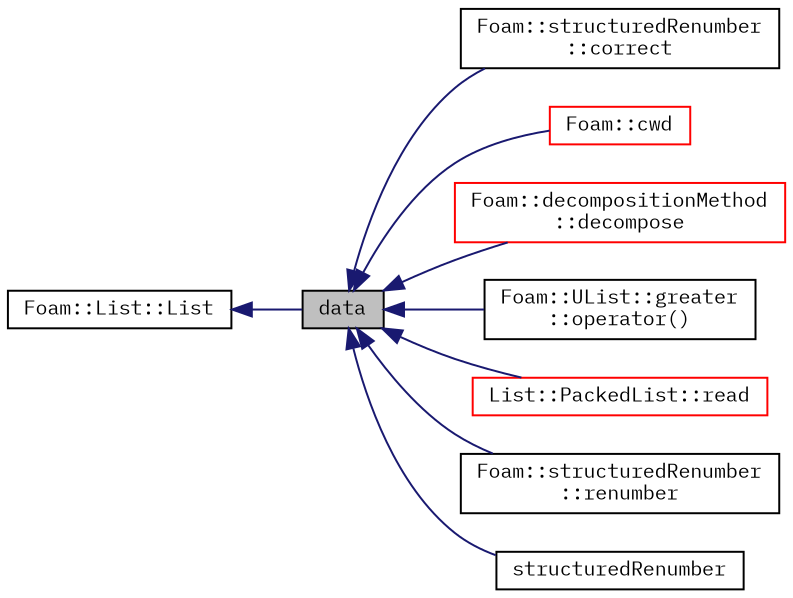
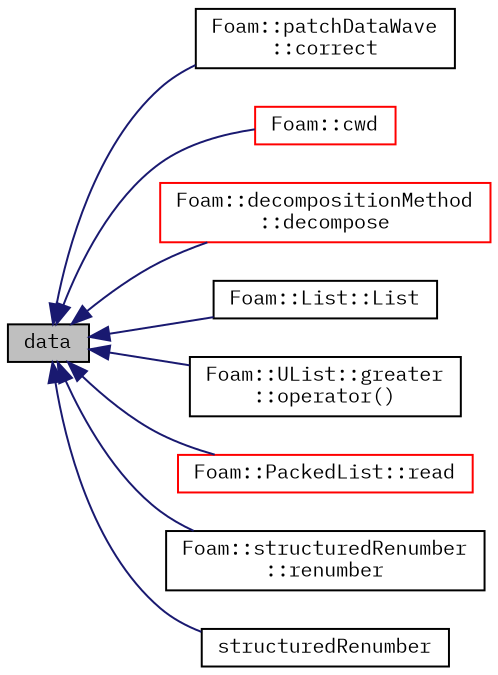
node "Foam::structuredRenumber ::correct": label "Foam::structuredRenumber ::correct" -> "Foam::patchDataWave ::correct"
edge "data" -> "Foam::List::List": reversed
node "List::PackedList::read": label "List::PackedList::read" -> "Foam::PackedList::read"
